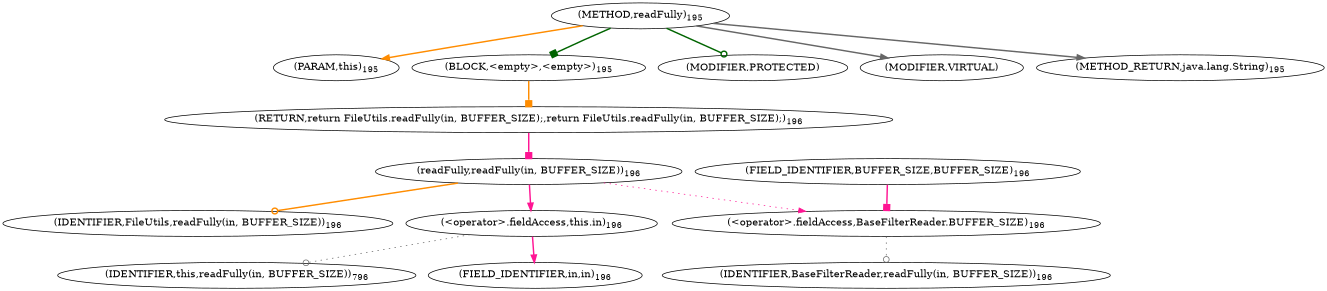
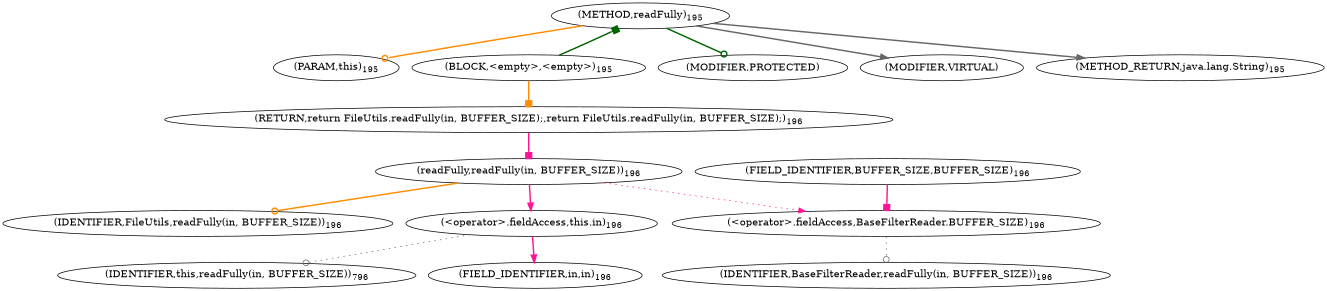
edge "(METHOD,readFully)" -> "(BLOCK,<empty>,<empty>)": reversed
edge "(METHOD,readFully)" -> "(PARAM,this)": arrowhead normal -> odot
